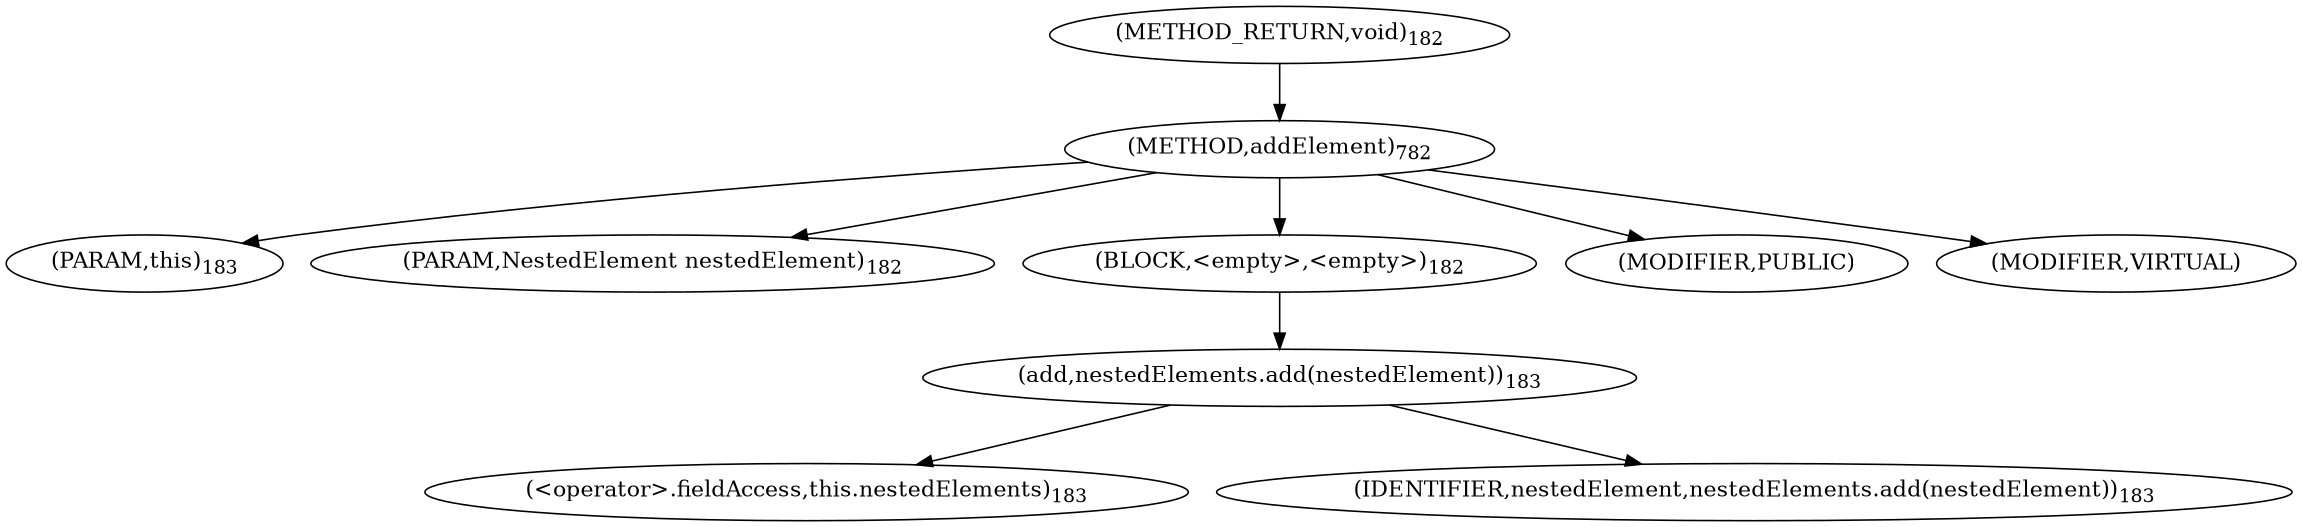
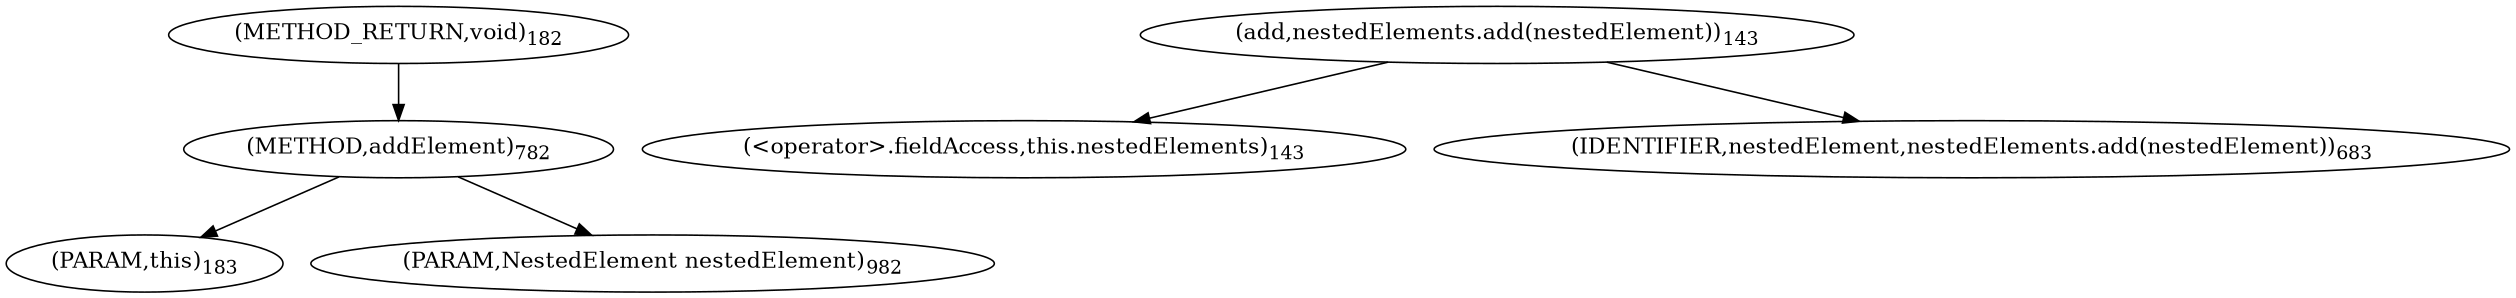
node "(PARAM,NestedElement nestedElement)": text "182" -> "982"
node "(BLOCK,<empty>,<empty>)": removed
node "(MODIFIER,PUBLIC)": removed
node "(MODIFIER,VIRTUAL)": removed
node "(add,nestedElements.add(nestedElement))": text "183" -> "143"
node "(<operator>.fieldAccess,this.nestedElements)": text "183" -> "143"
node "(IDENTIFIER,nestedElement,nestedElements.add(nestedElement))": text "183" -> "683"
